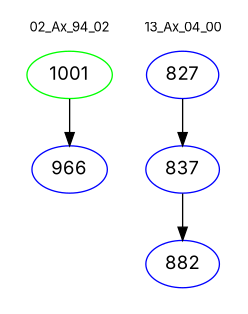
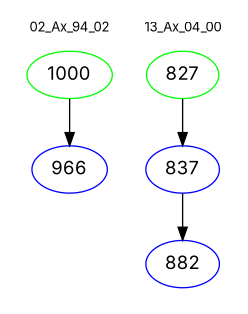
node "1001": label "1001" -> "1000"
node "827": color blue -> green
